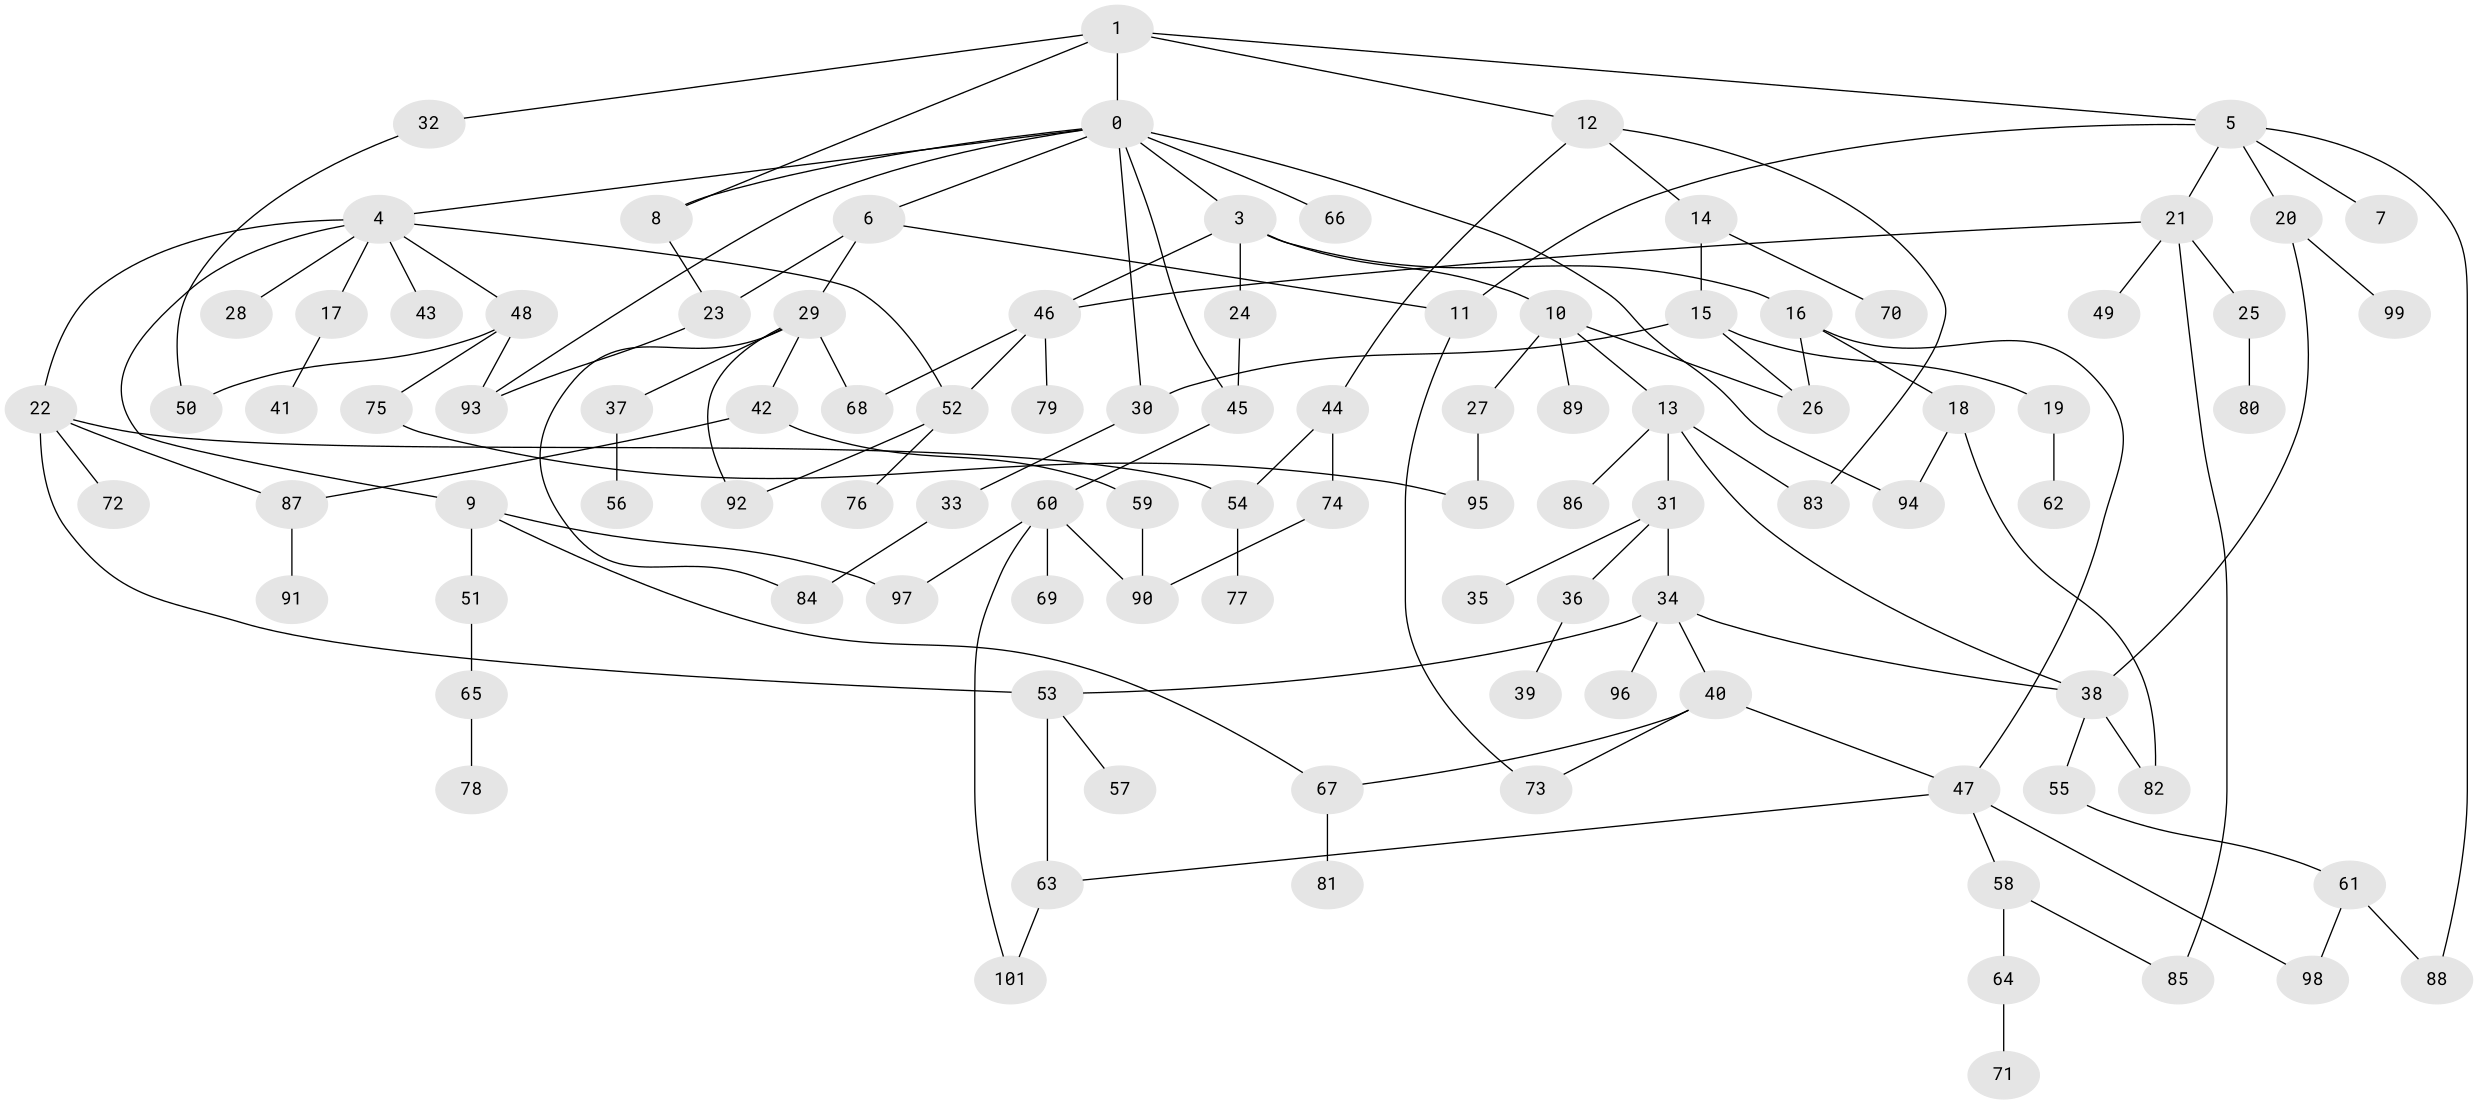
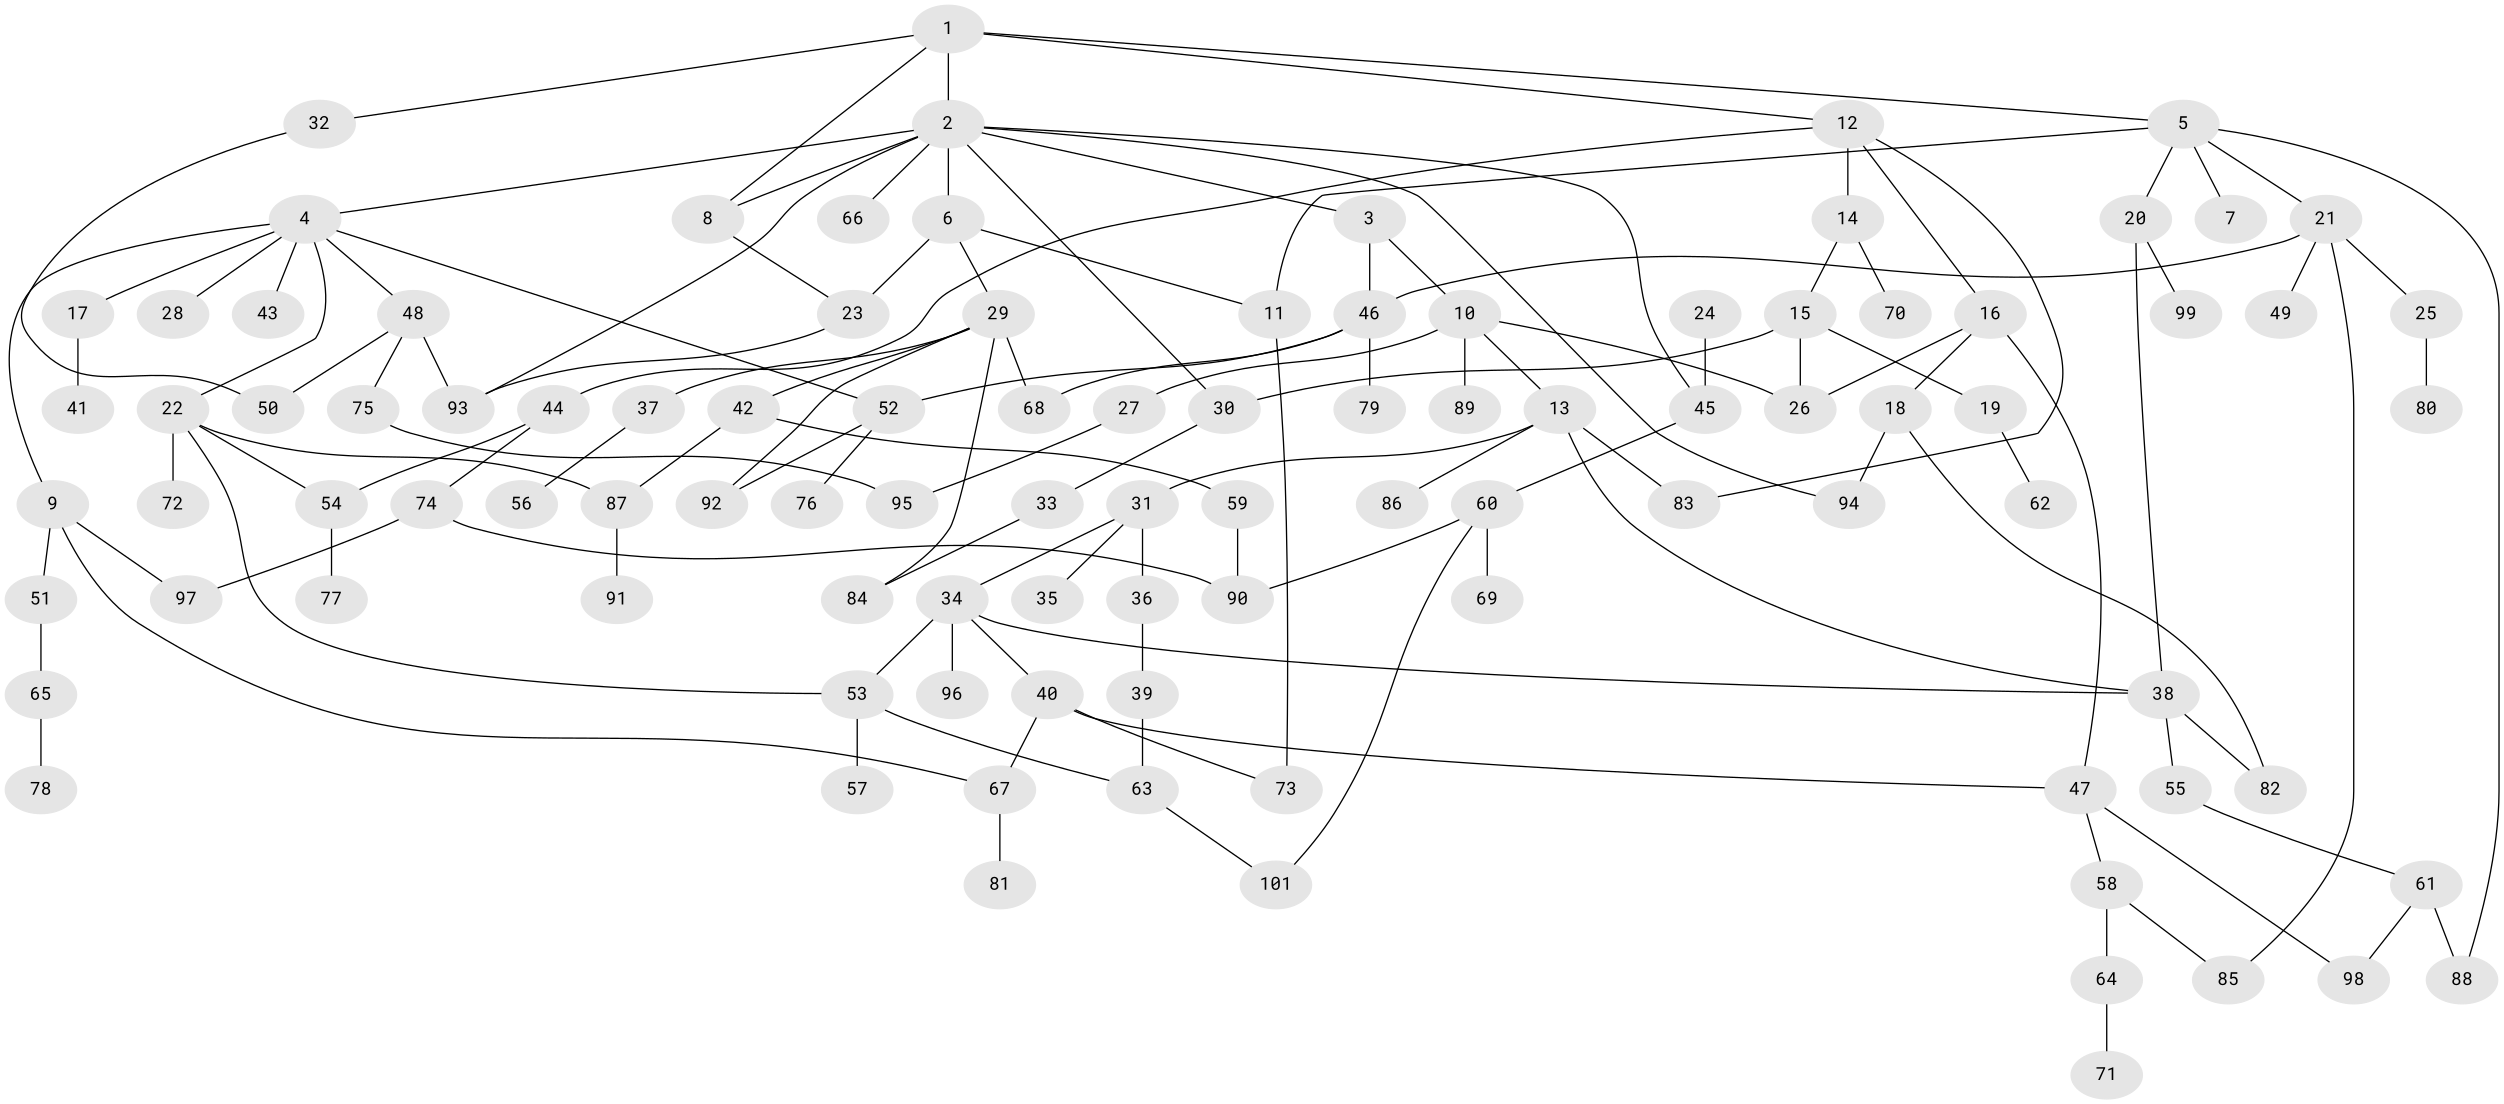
node "0": label "0" -> "2"
edge "3" -- "16": now "12" -- "16"
edge "3" -- "24": removed
edge "60" -- "97": now "74" -- "97"
edge "47" -- "63": now "39" -- "63"
